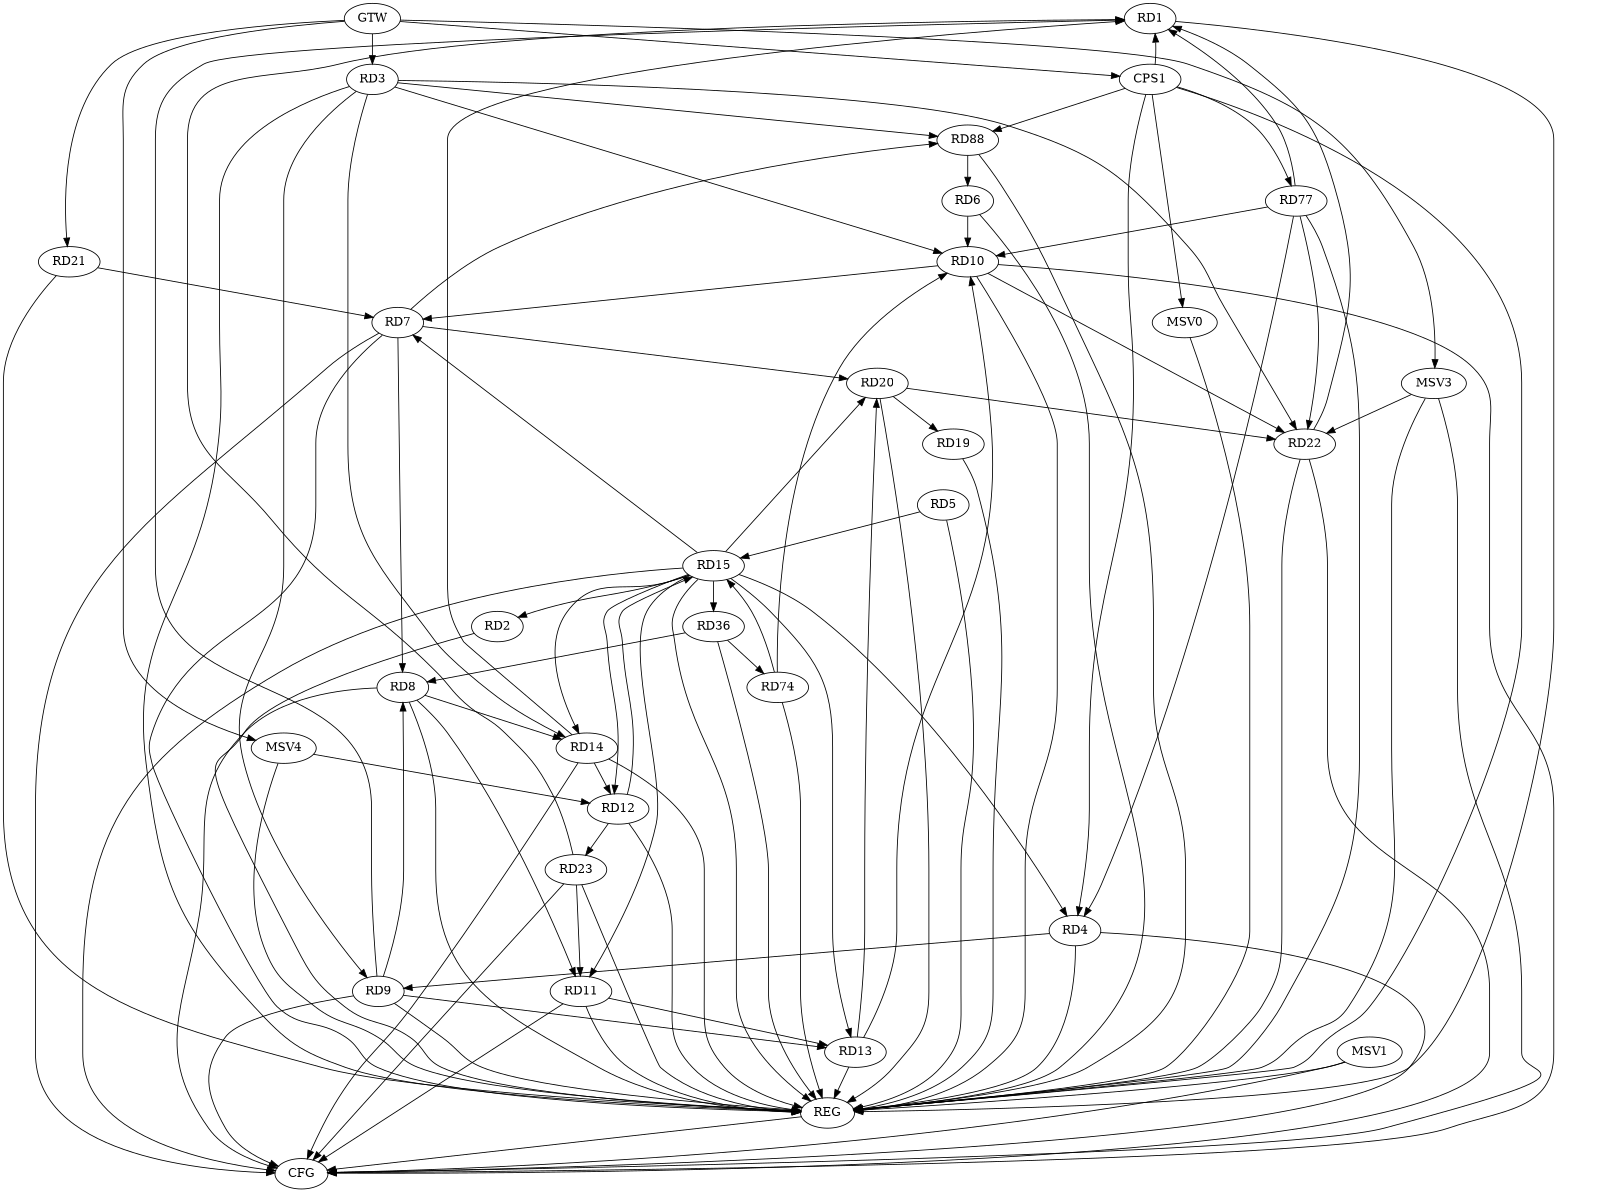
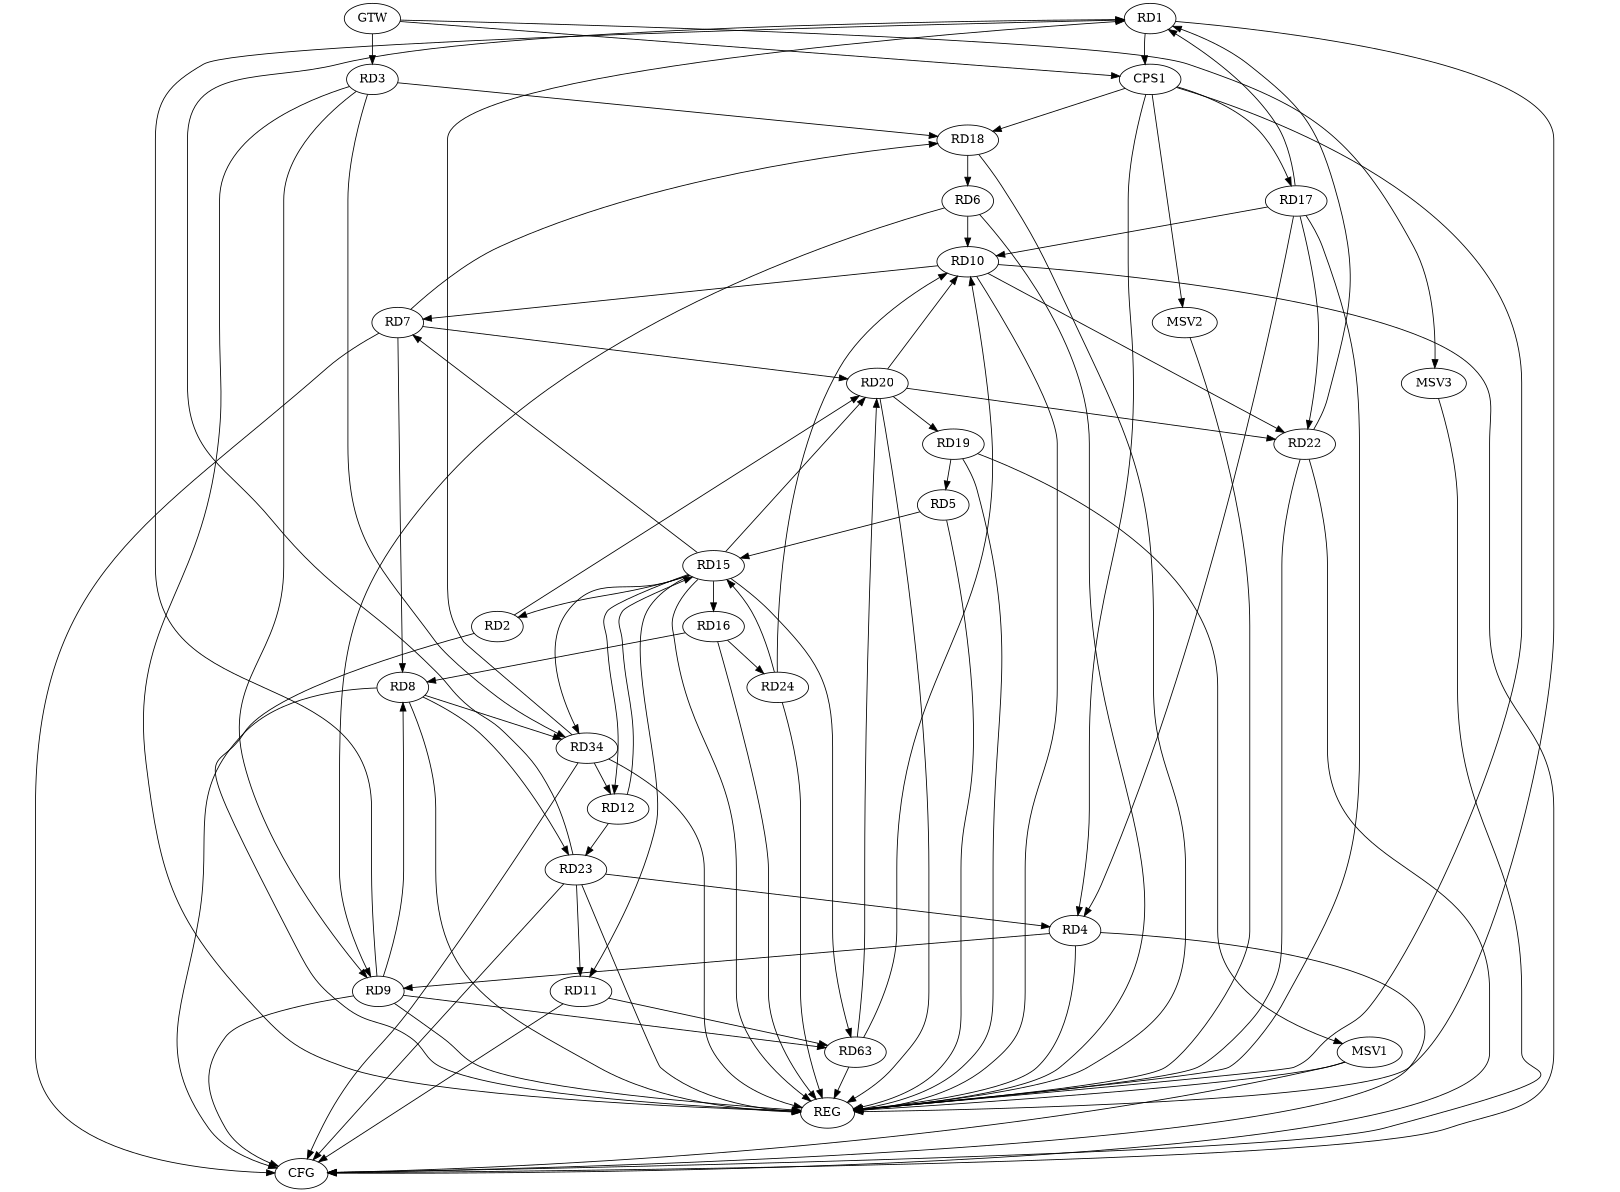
edge "CPS1" -> "RD1": reversed
edge "RD3" -> "RD22": removed
node "RD88": label "RD88" -> "RD18"
edge "RD3" -> "RD10": now "RD20" -> "RD10"
node "RD77": label "RD77" -> "RD17"
node "RD21": removed
node "MSV0": label "MSV0" -> "MSV2"
edge "MSV3" -> "RD22": removed
edge "RD6" -> "RD9": added
edge "RD19" -> "RD5": added
edge "RD2" -> "RD20": added
node "RD36": label "RD36" -> "RD16"
node "RD74": label "RD74" -> "RD24"
edge "RD15" -> "RD4": now "RD23" -> "RD4"
edge "RD19" -> "MSV1": added
node "MSV4": removed
node "RD14": label "RD14" -> "RD34"
edge "RD15" -> "CFG": removed
edge "RD8" -> "RD11": now "RD8" -> "RD23"
edge "RD7" -> "REG": removed
edge "MSV3" -> "REG": removed
edge "RD12" -> "REG": removed
node "RD13": label "RD13" -> "RD63"
edge "RD11" -> "REG": removed
edge "REG" -> "CFG": removed
